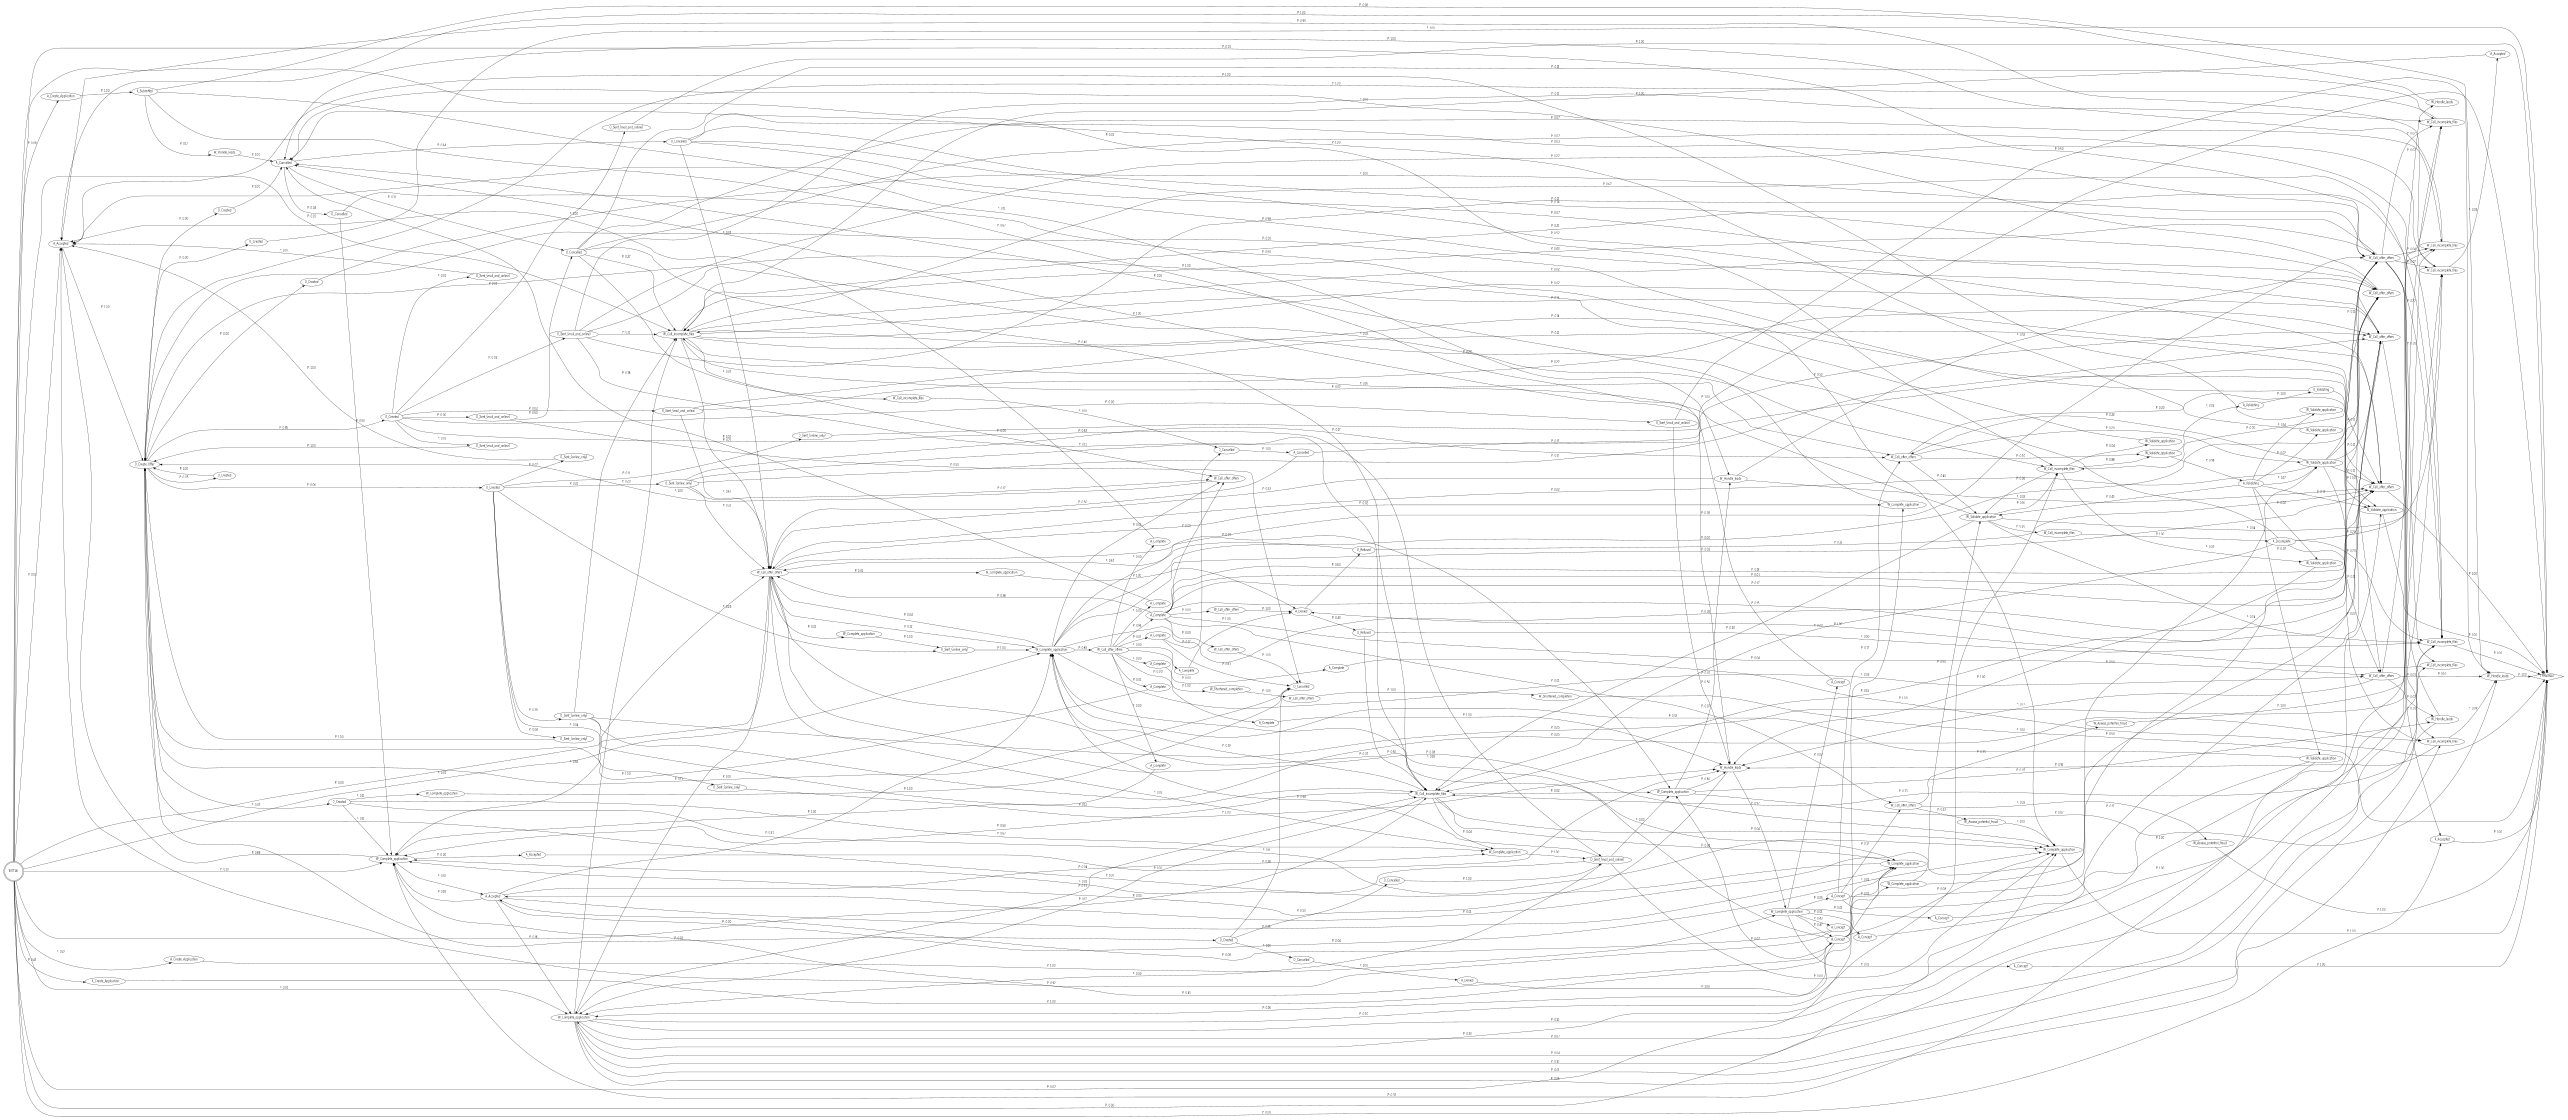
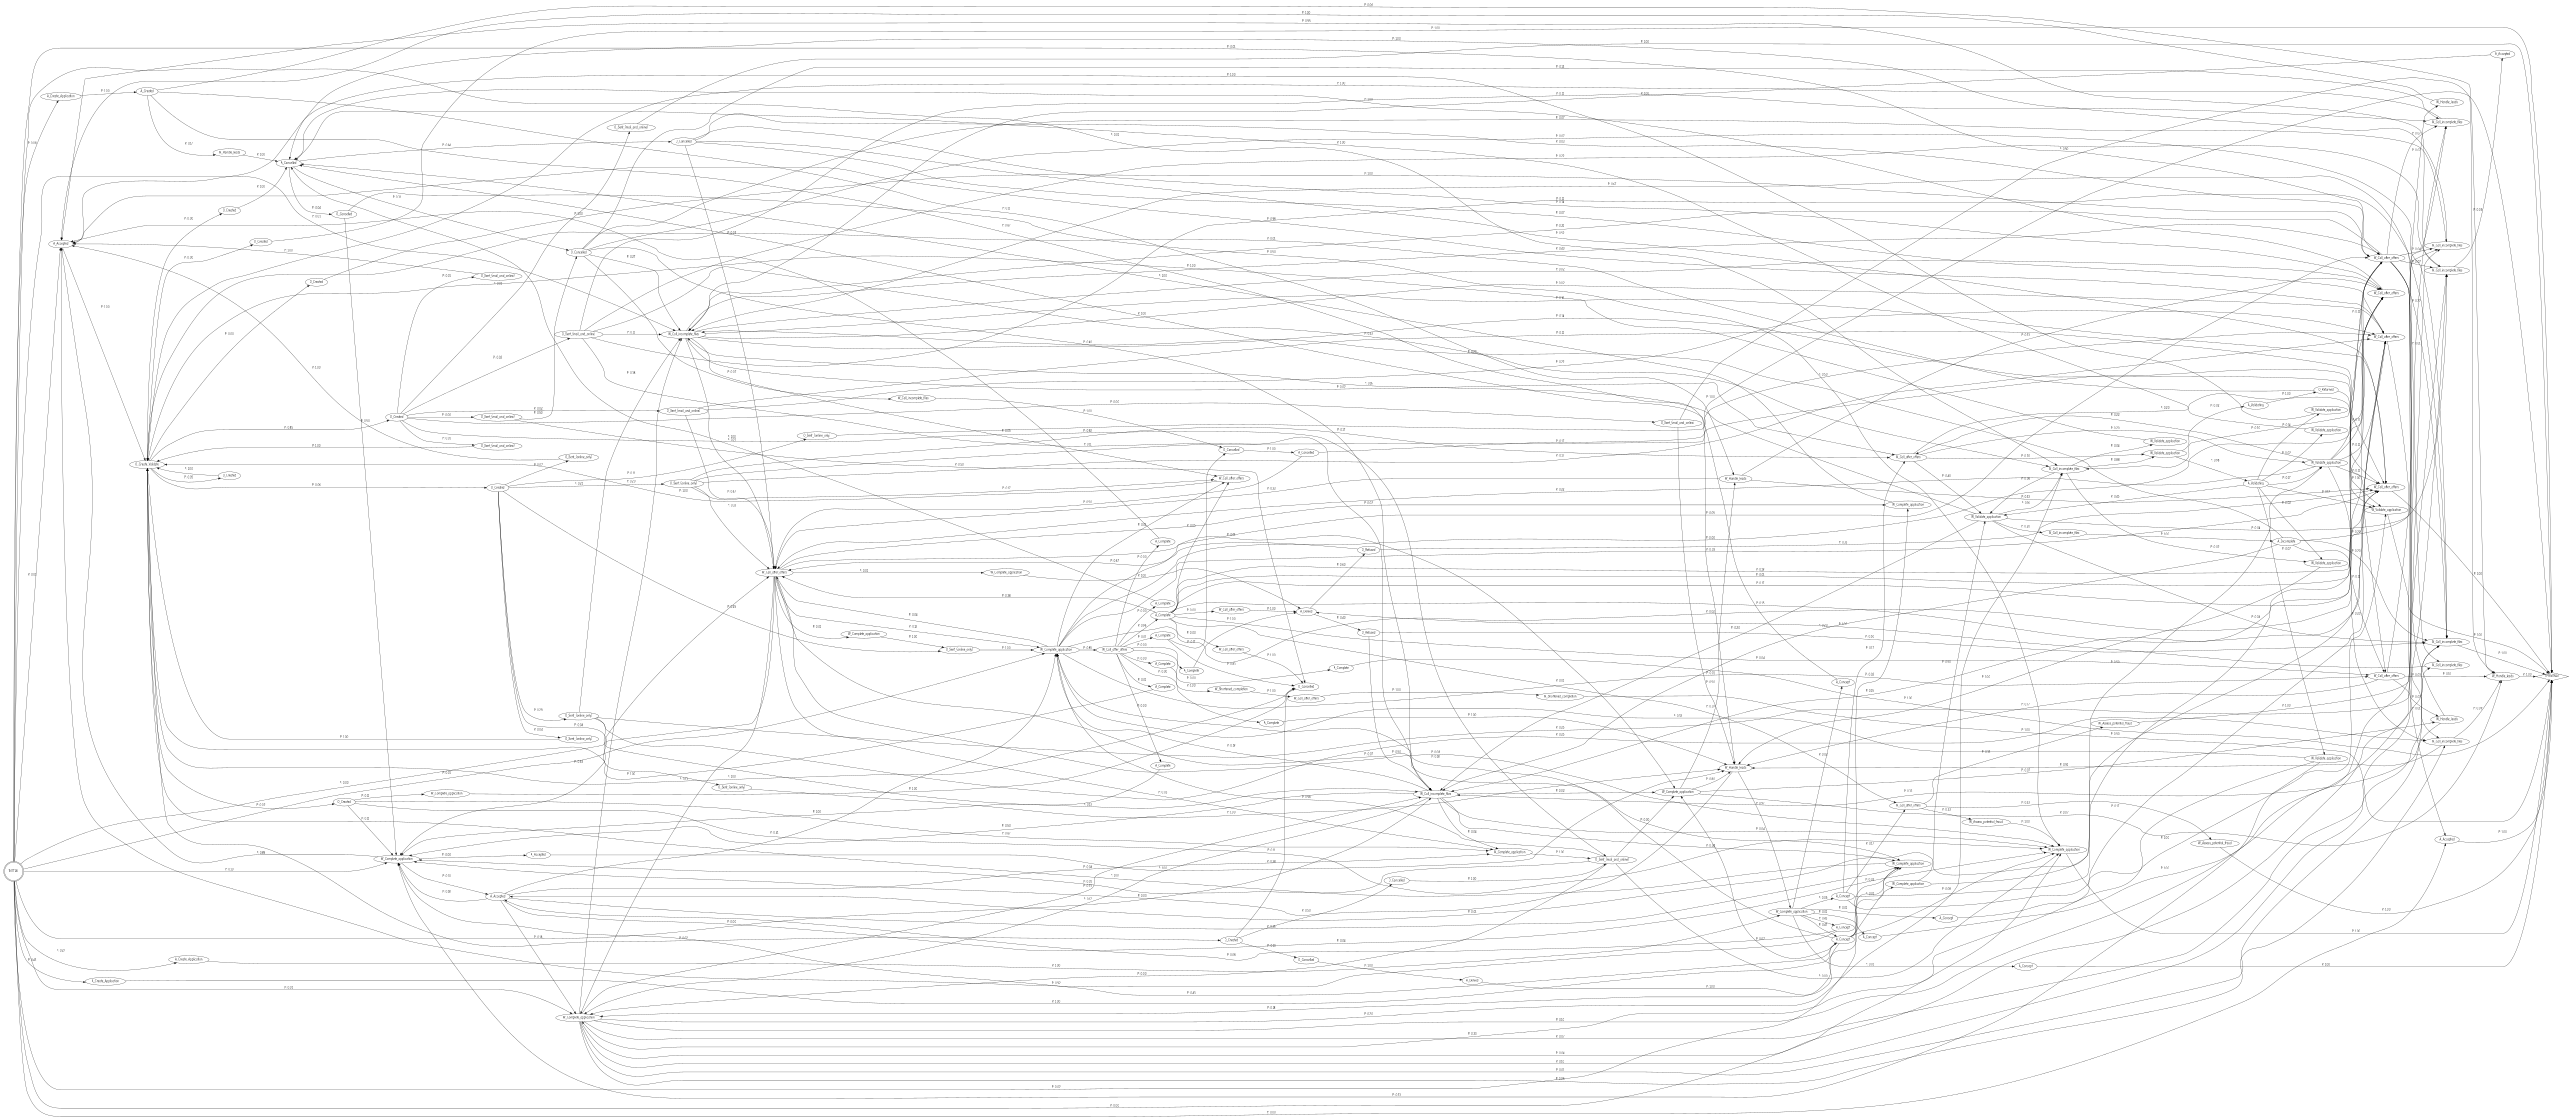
node "A_Submitted": label "A_Submitted" -> "A_Created"
node "O_Validating": label "O_Validating" -> "O_Returned"
node "O_Create_Offer": label "O_Create_Offer" -> "O_Create_Validate"
